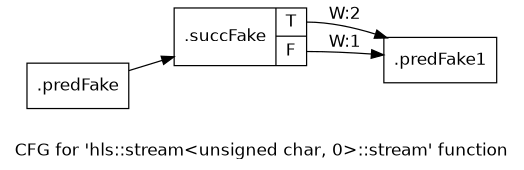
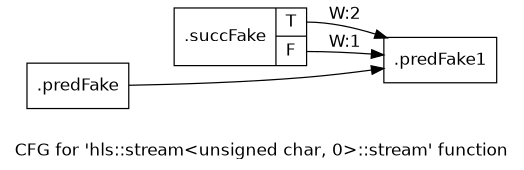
edge ".predFake" -> ".succFake": now ".predFake" -> ".predFake1"
